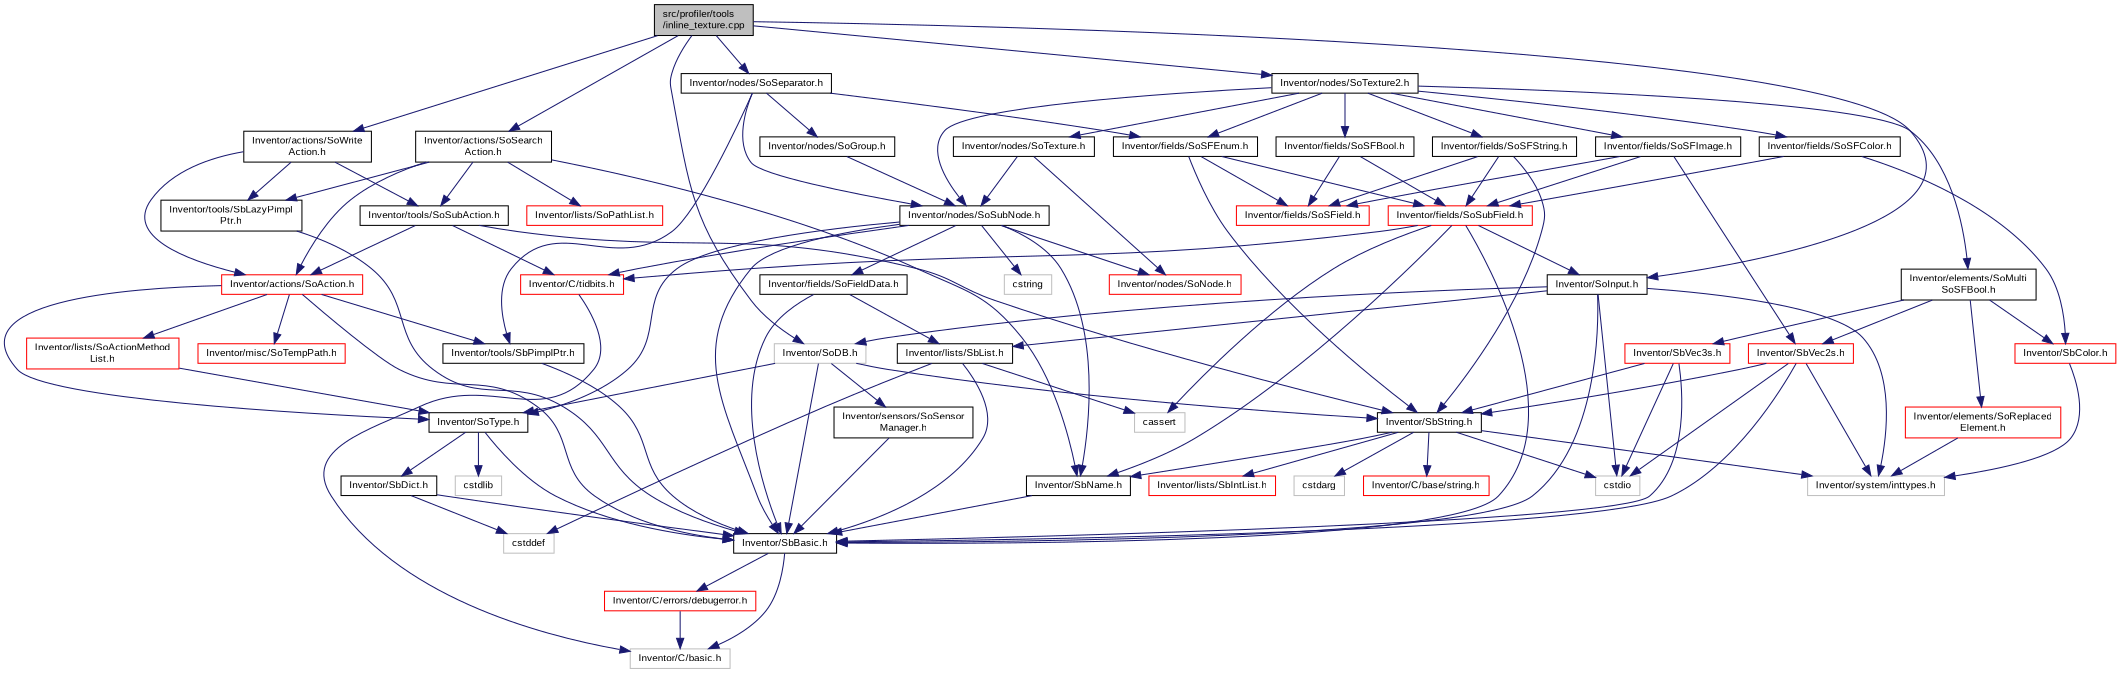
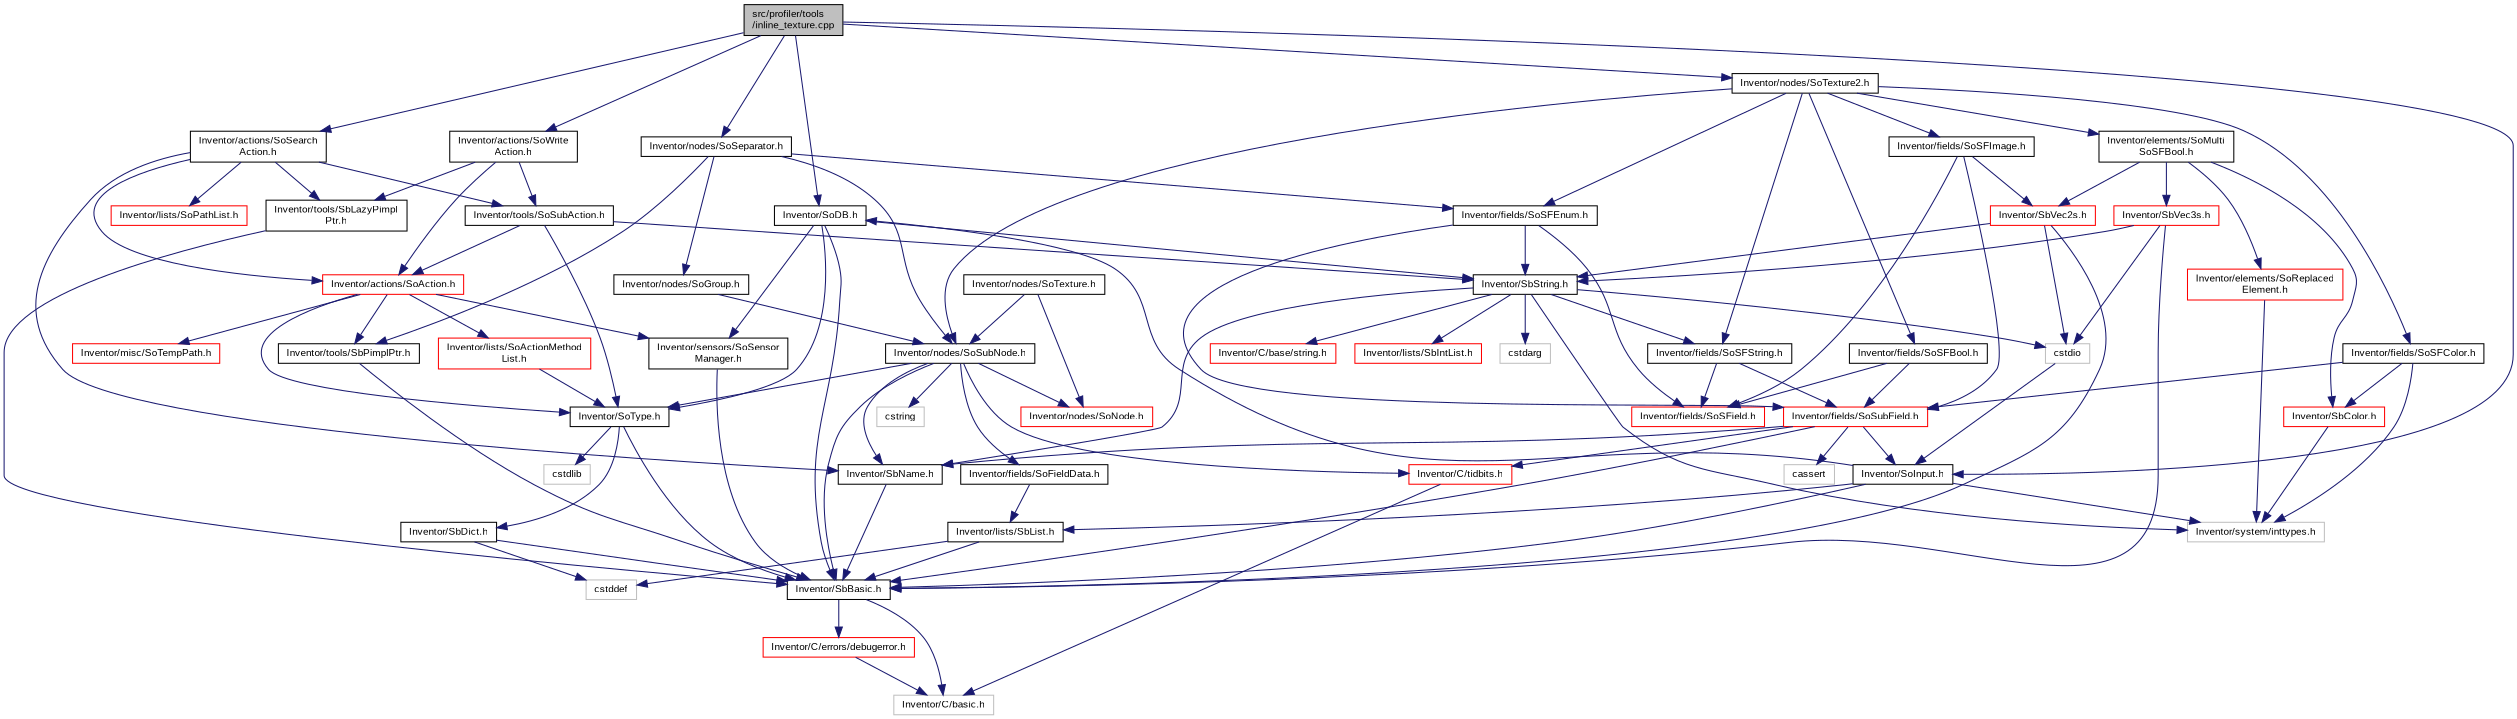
edge "Inventor/nodes/SoTexture2.h" -> "Inventor/nodes/SoTexture.h": removed
edge "Inventor/tools/SoSubAction.h" -> "Inventor/C/tidbits.h": now "Inventor/tools/SoSubAction.h" -> "Inventor/SoType.h"
edge "Inventor/fields/SoSFString.h" -> "Inventor/SbString.h": reversed
node "Inventor/SoDB.h": color grey75 -> black
edge "Inventor/lists/SbList.h" -> "cassert": removed
edge "Inventor/SoInput.h" -> "cstdio": reversed
edge "Inventor/fields/SoFieldData.h" -> "Inventor/SbBasic.h": removed
edge "Inventor/SbVec2s.h" -> "Inventor/system/inttypes.h": now "Inventor/fields/SoSFColor.h" -> "Inventor/system/inttypes.h"
edge "Inventor/actions/SoAction.h" -> "Inventor/SbBasic.h": now "Inventor/actions/SoAction.h" -> "Inventor/sensors/SoSensor Manager.h"
